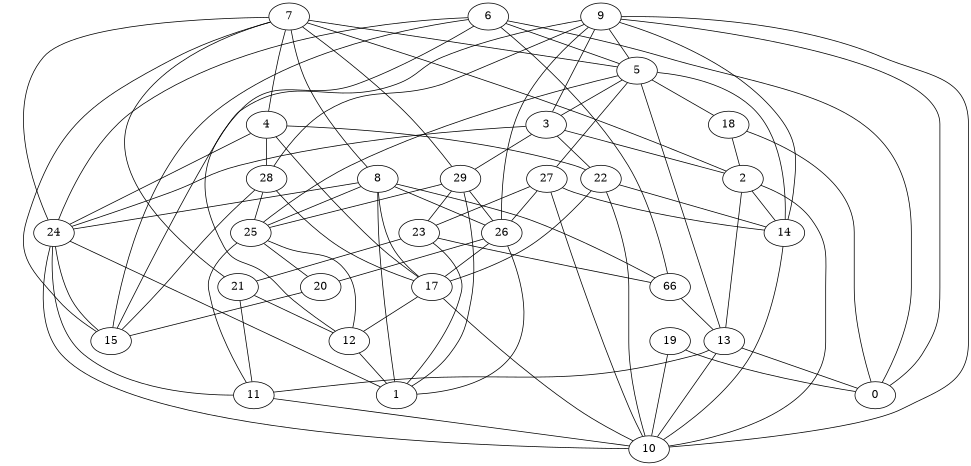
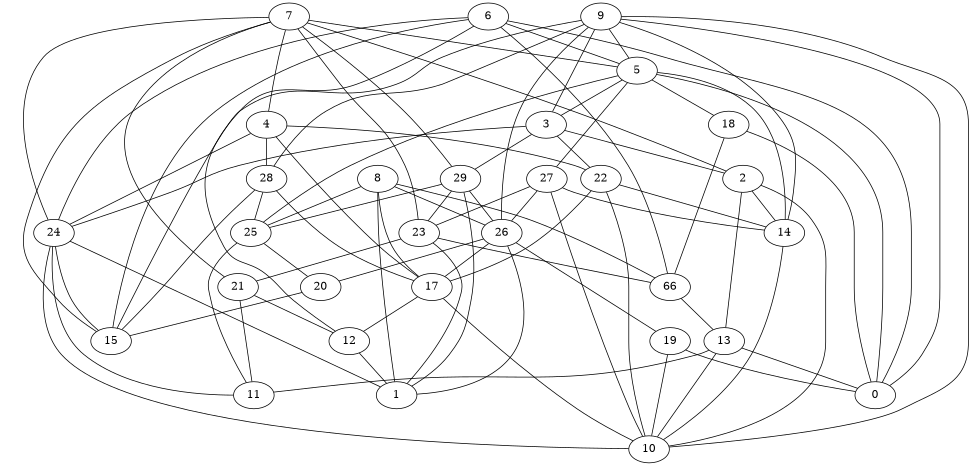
edge "7" -- "8": now "7" -- "23"
edge "18" -- "2": now "18" -- "66"
edge "8" -- "24": removed
edge "5" -- "13": now "5" -- "0"
edge "25" -- "12": removed
edge "26" -- "19": added
edge "11" -- "10": removed
